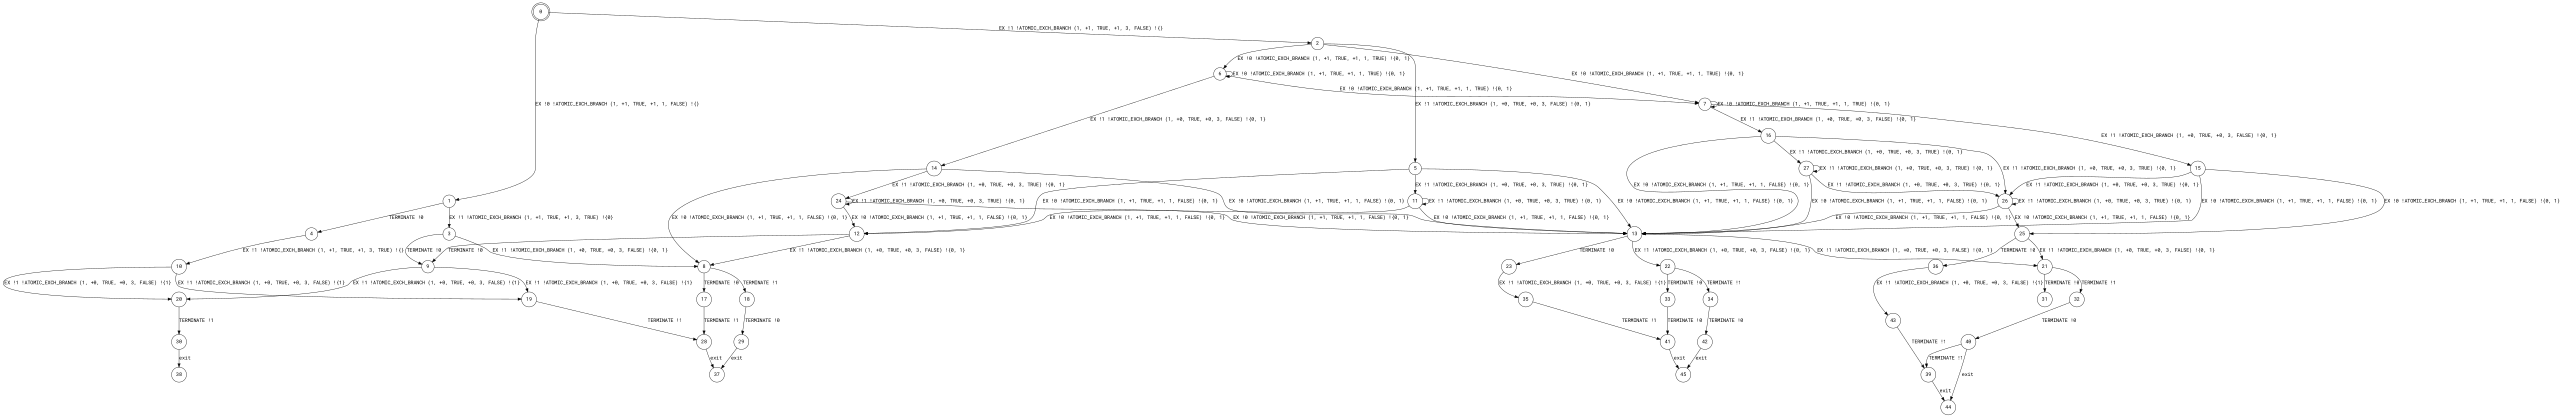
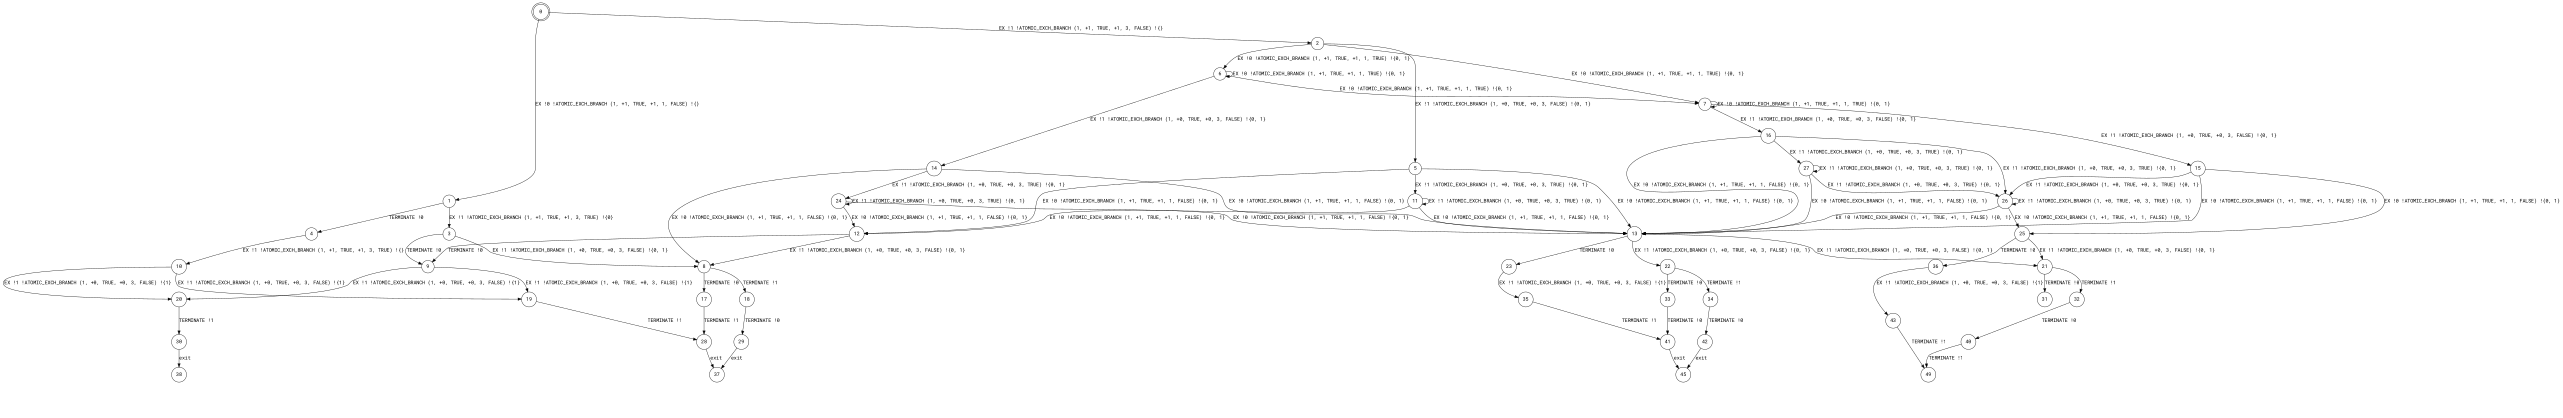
node "39": label "39" -> "49"
node "44": removed
